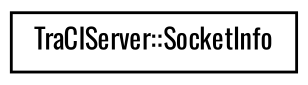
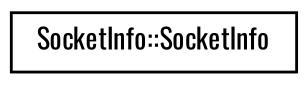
node "TraCIServer::SocketInfo": label "TraCIServer::SocketInfo" -> "SocketInfo::SocketInfo"
